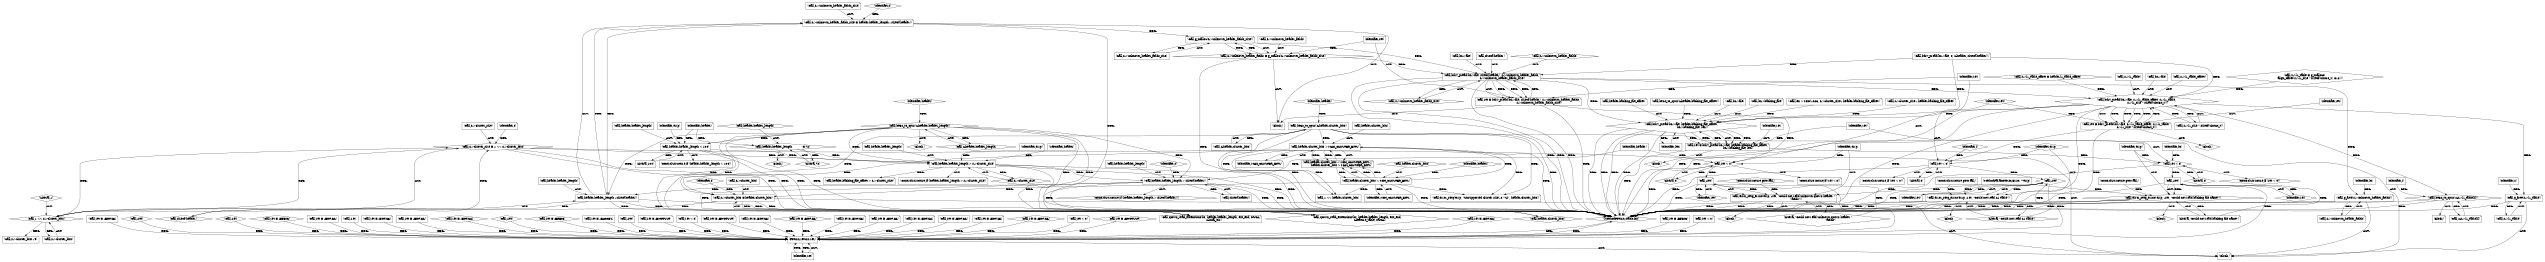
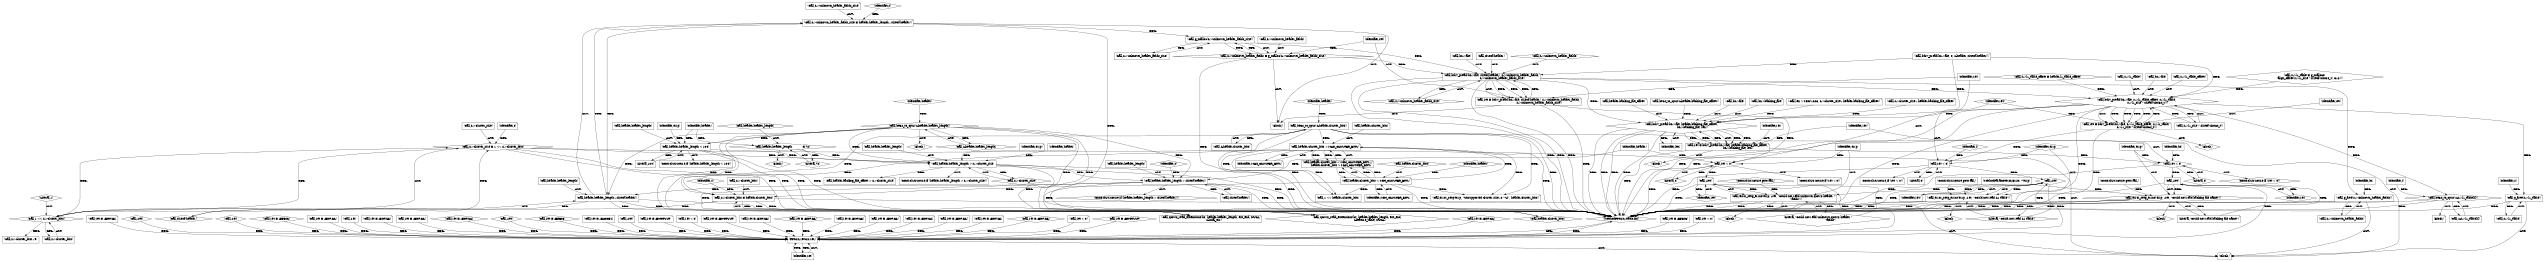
edge "(Call,header.header_length > s->cluster_size)" -> "(Call,header.header_length > sizeof(header))": label "DDG: " -> "CFG: "
